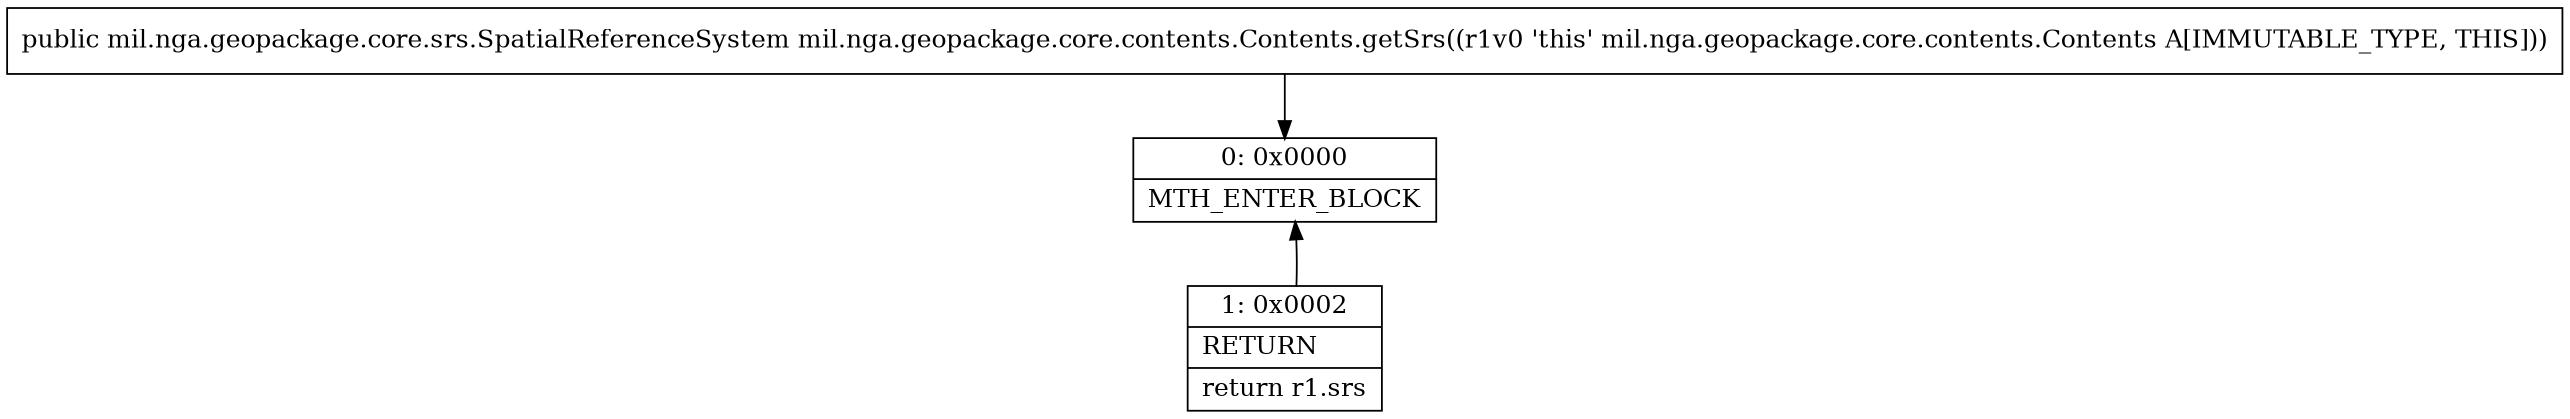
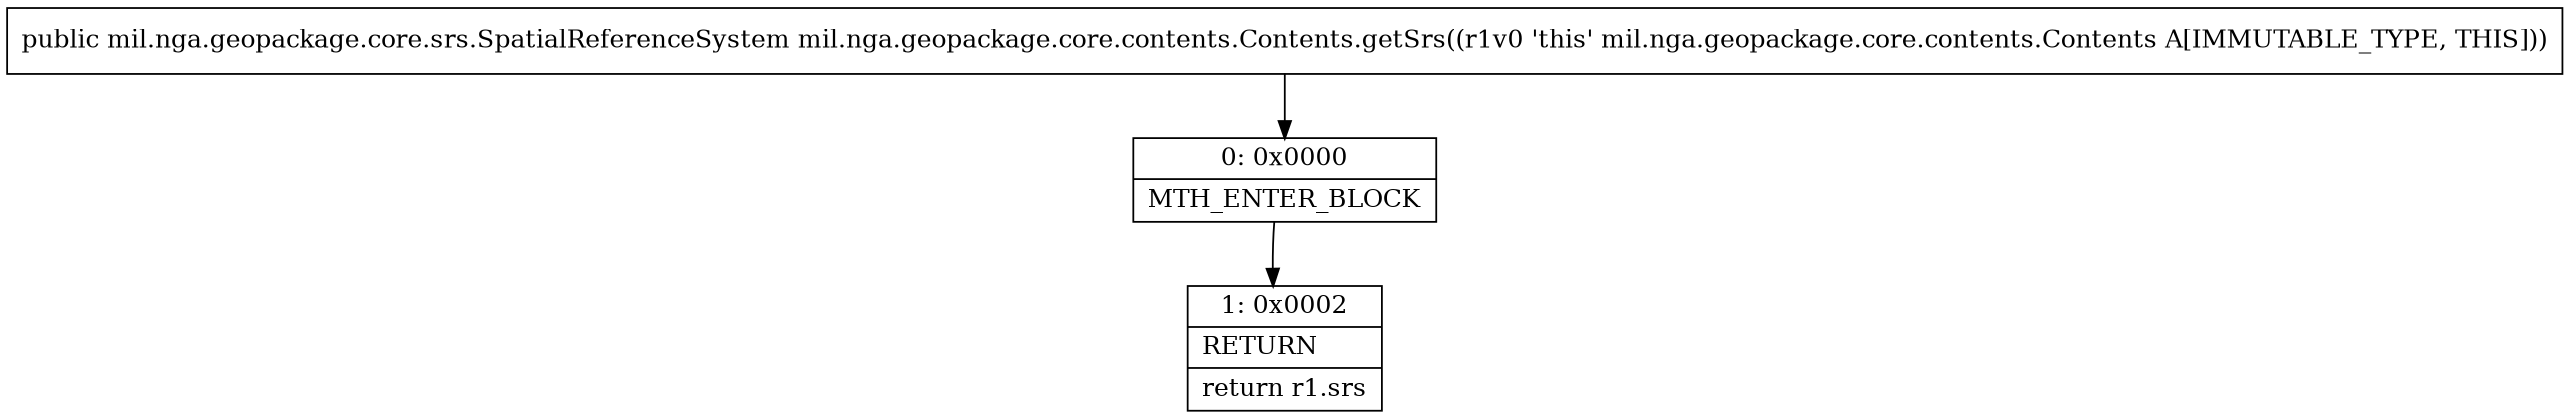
edge "1: 0x0002" -> "0: 0x0000": reversed
